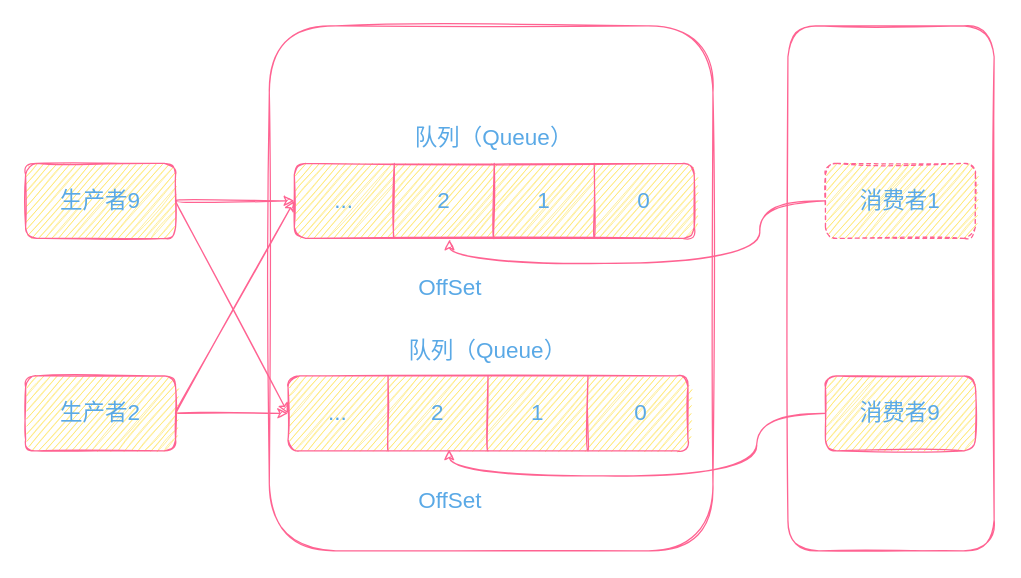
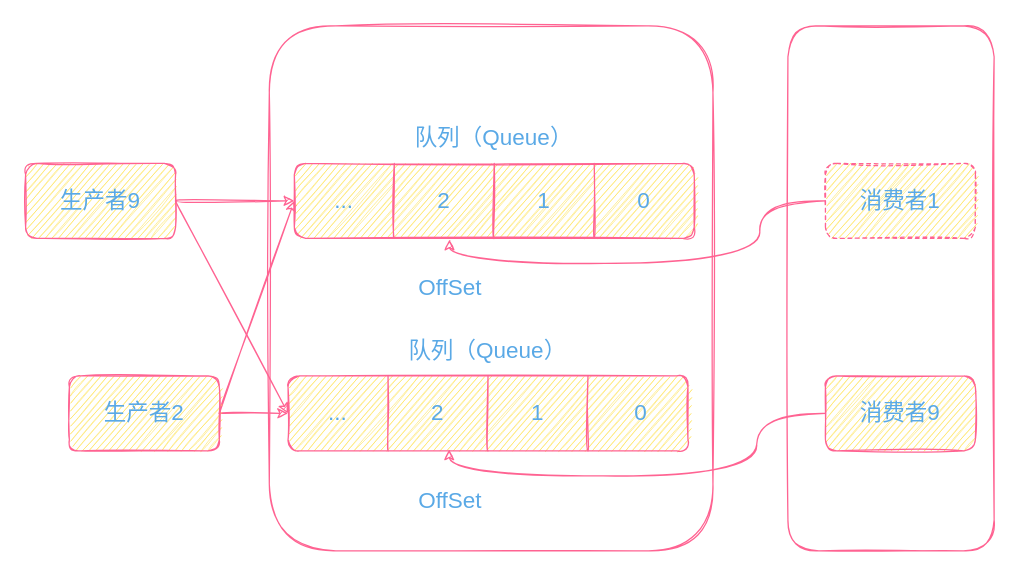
node "生产者2": moved (101, 413) -> (144, 413)
